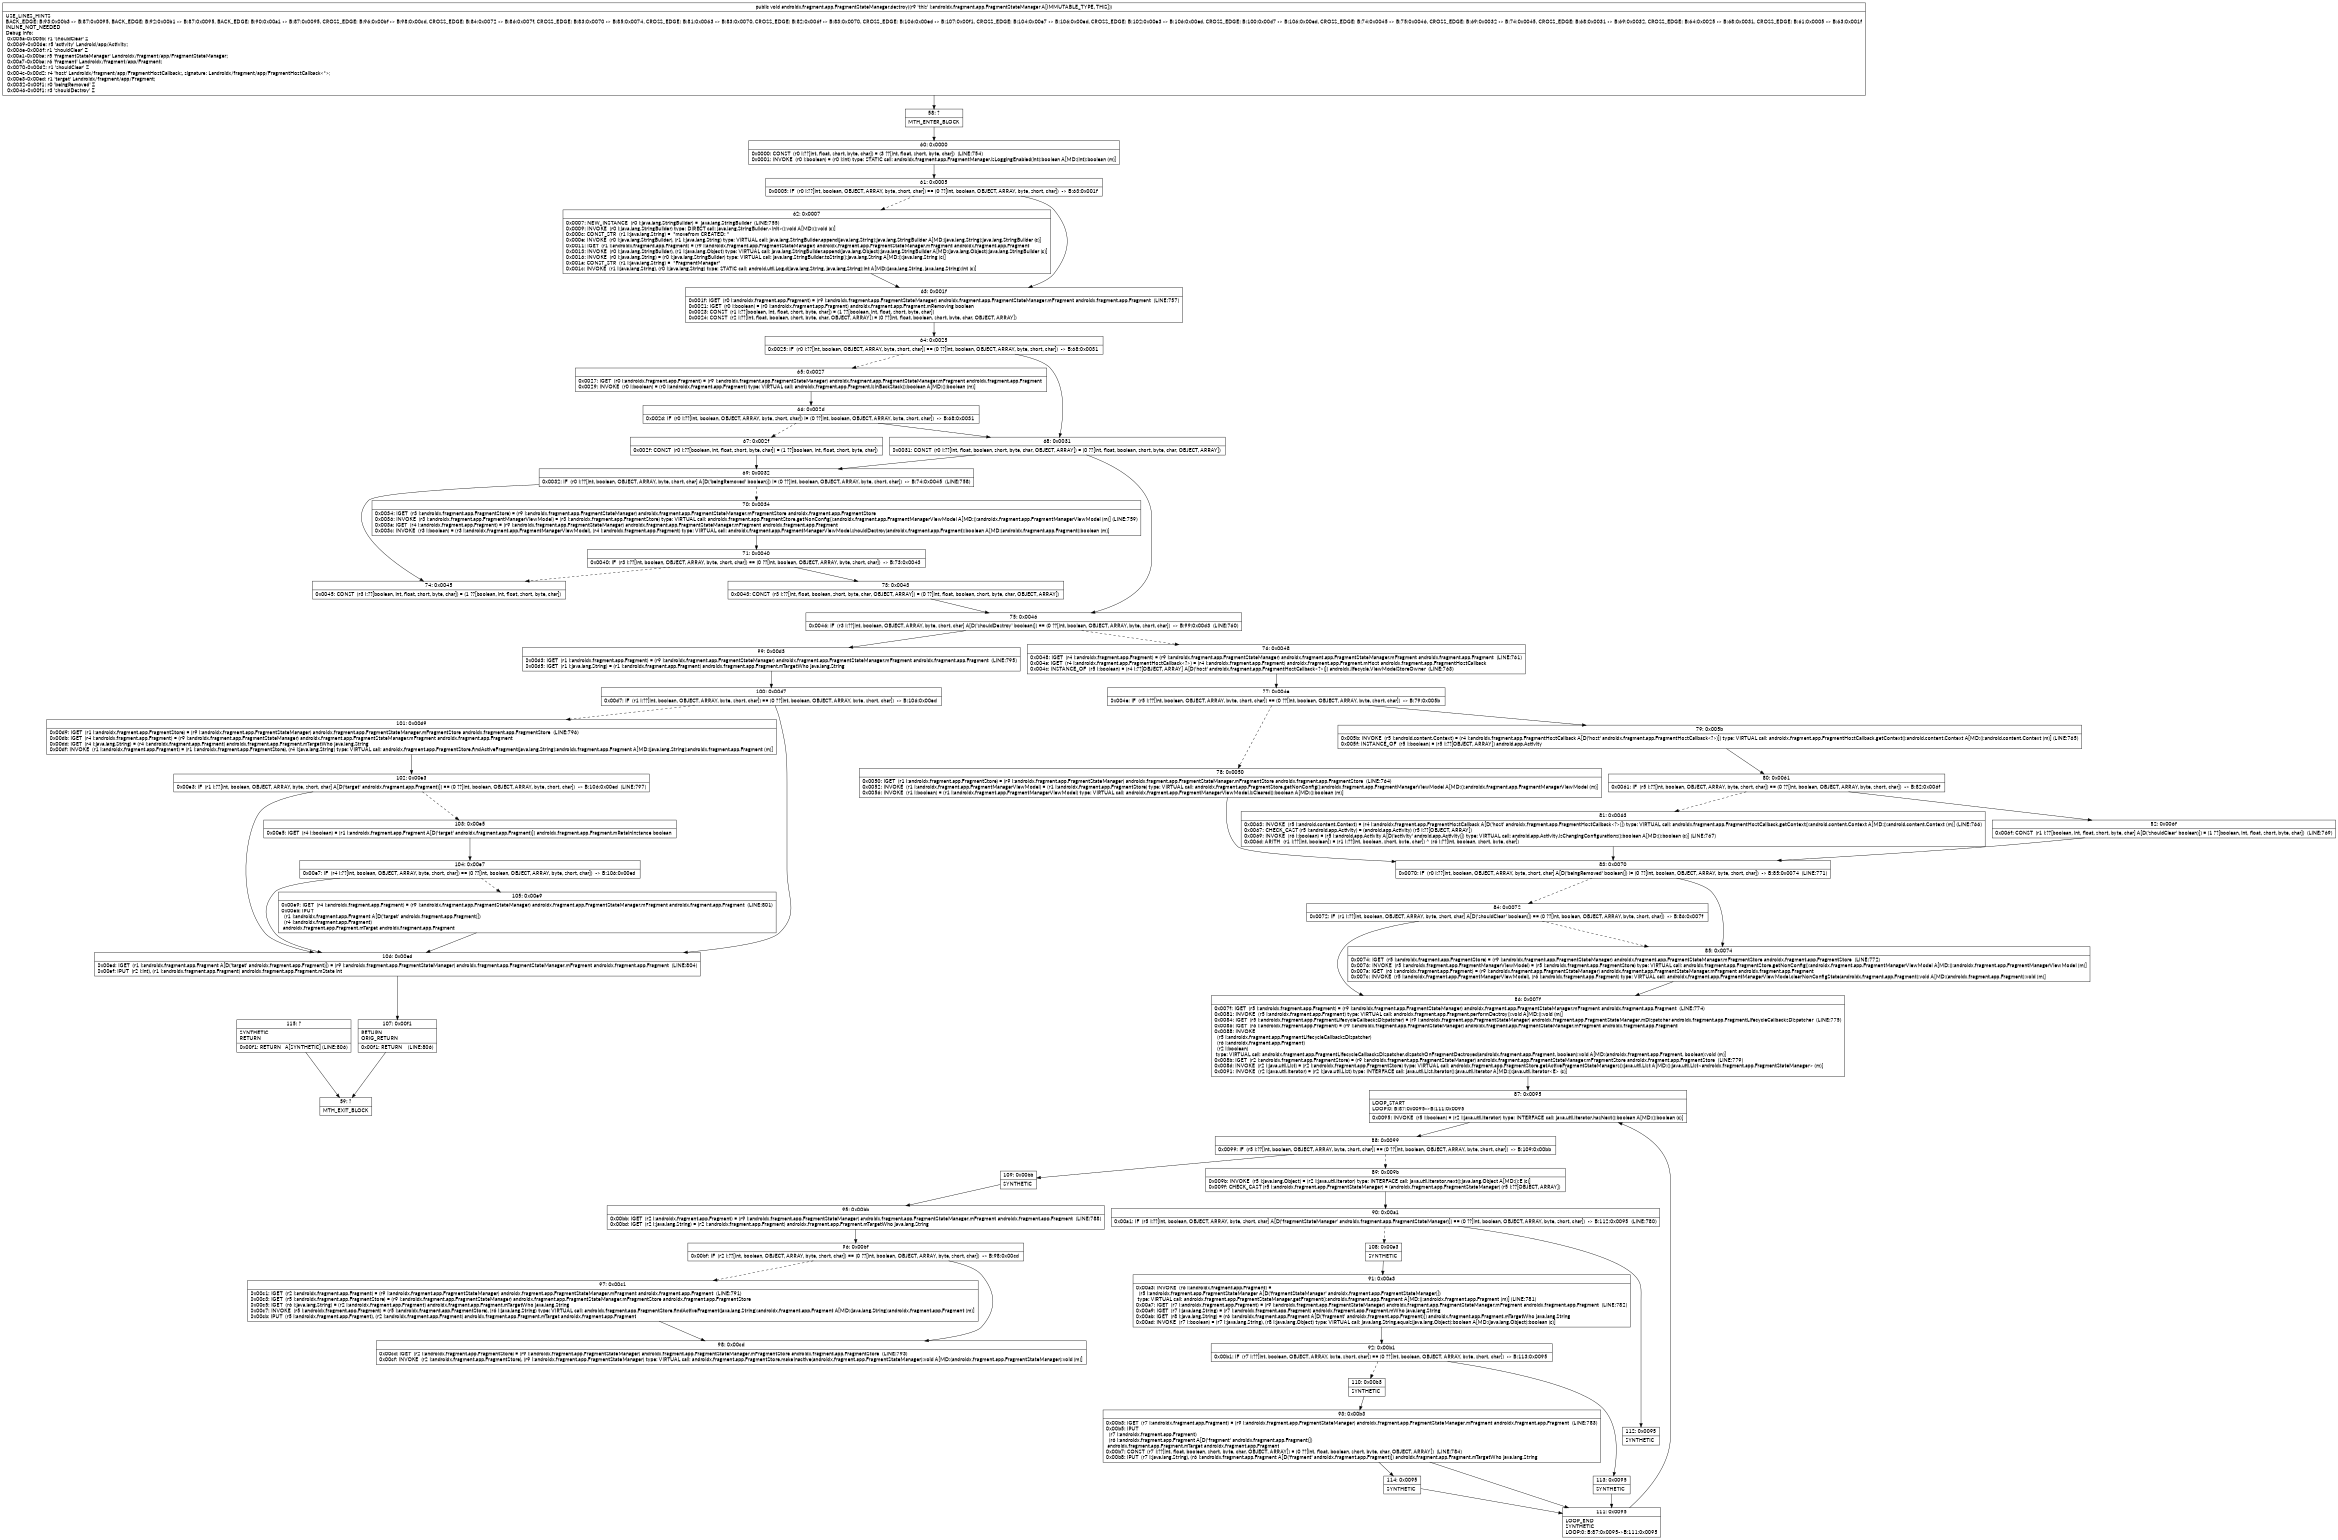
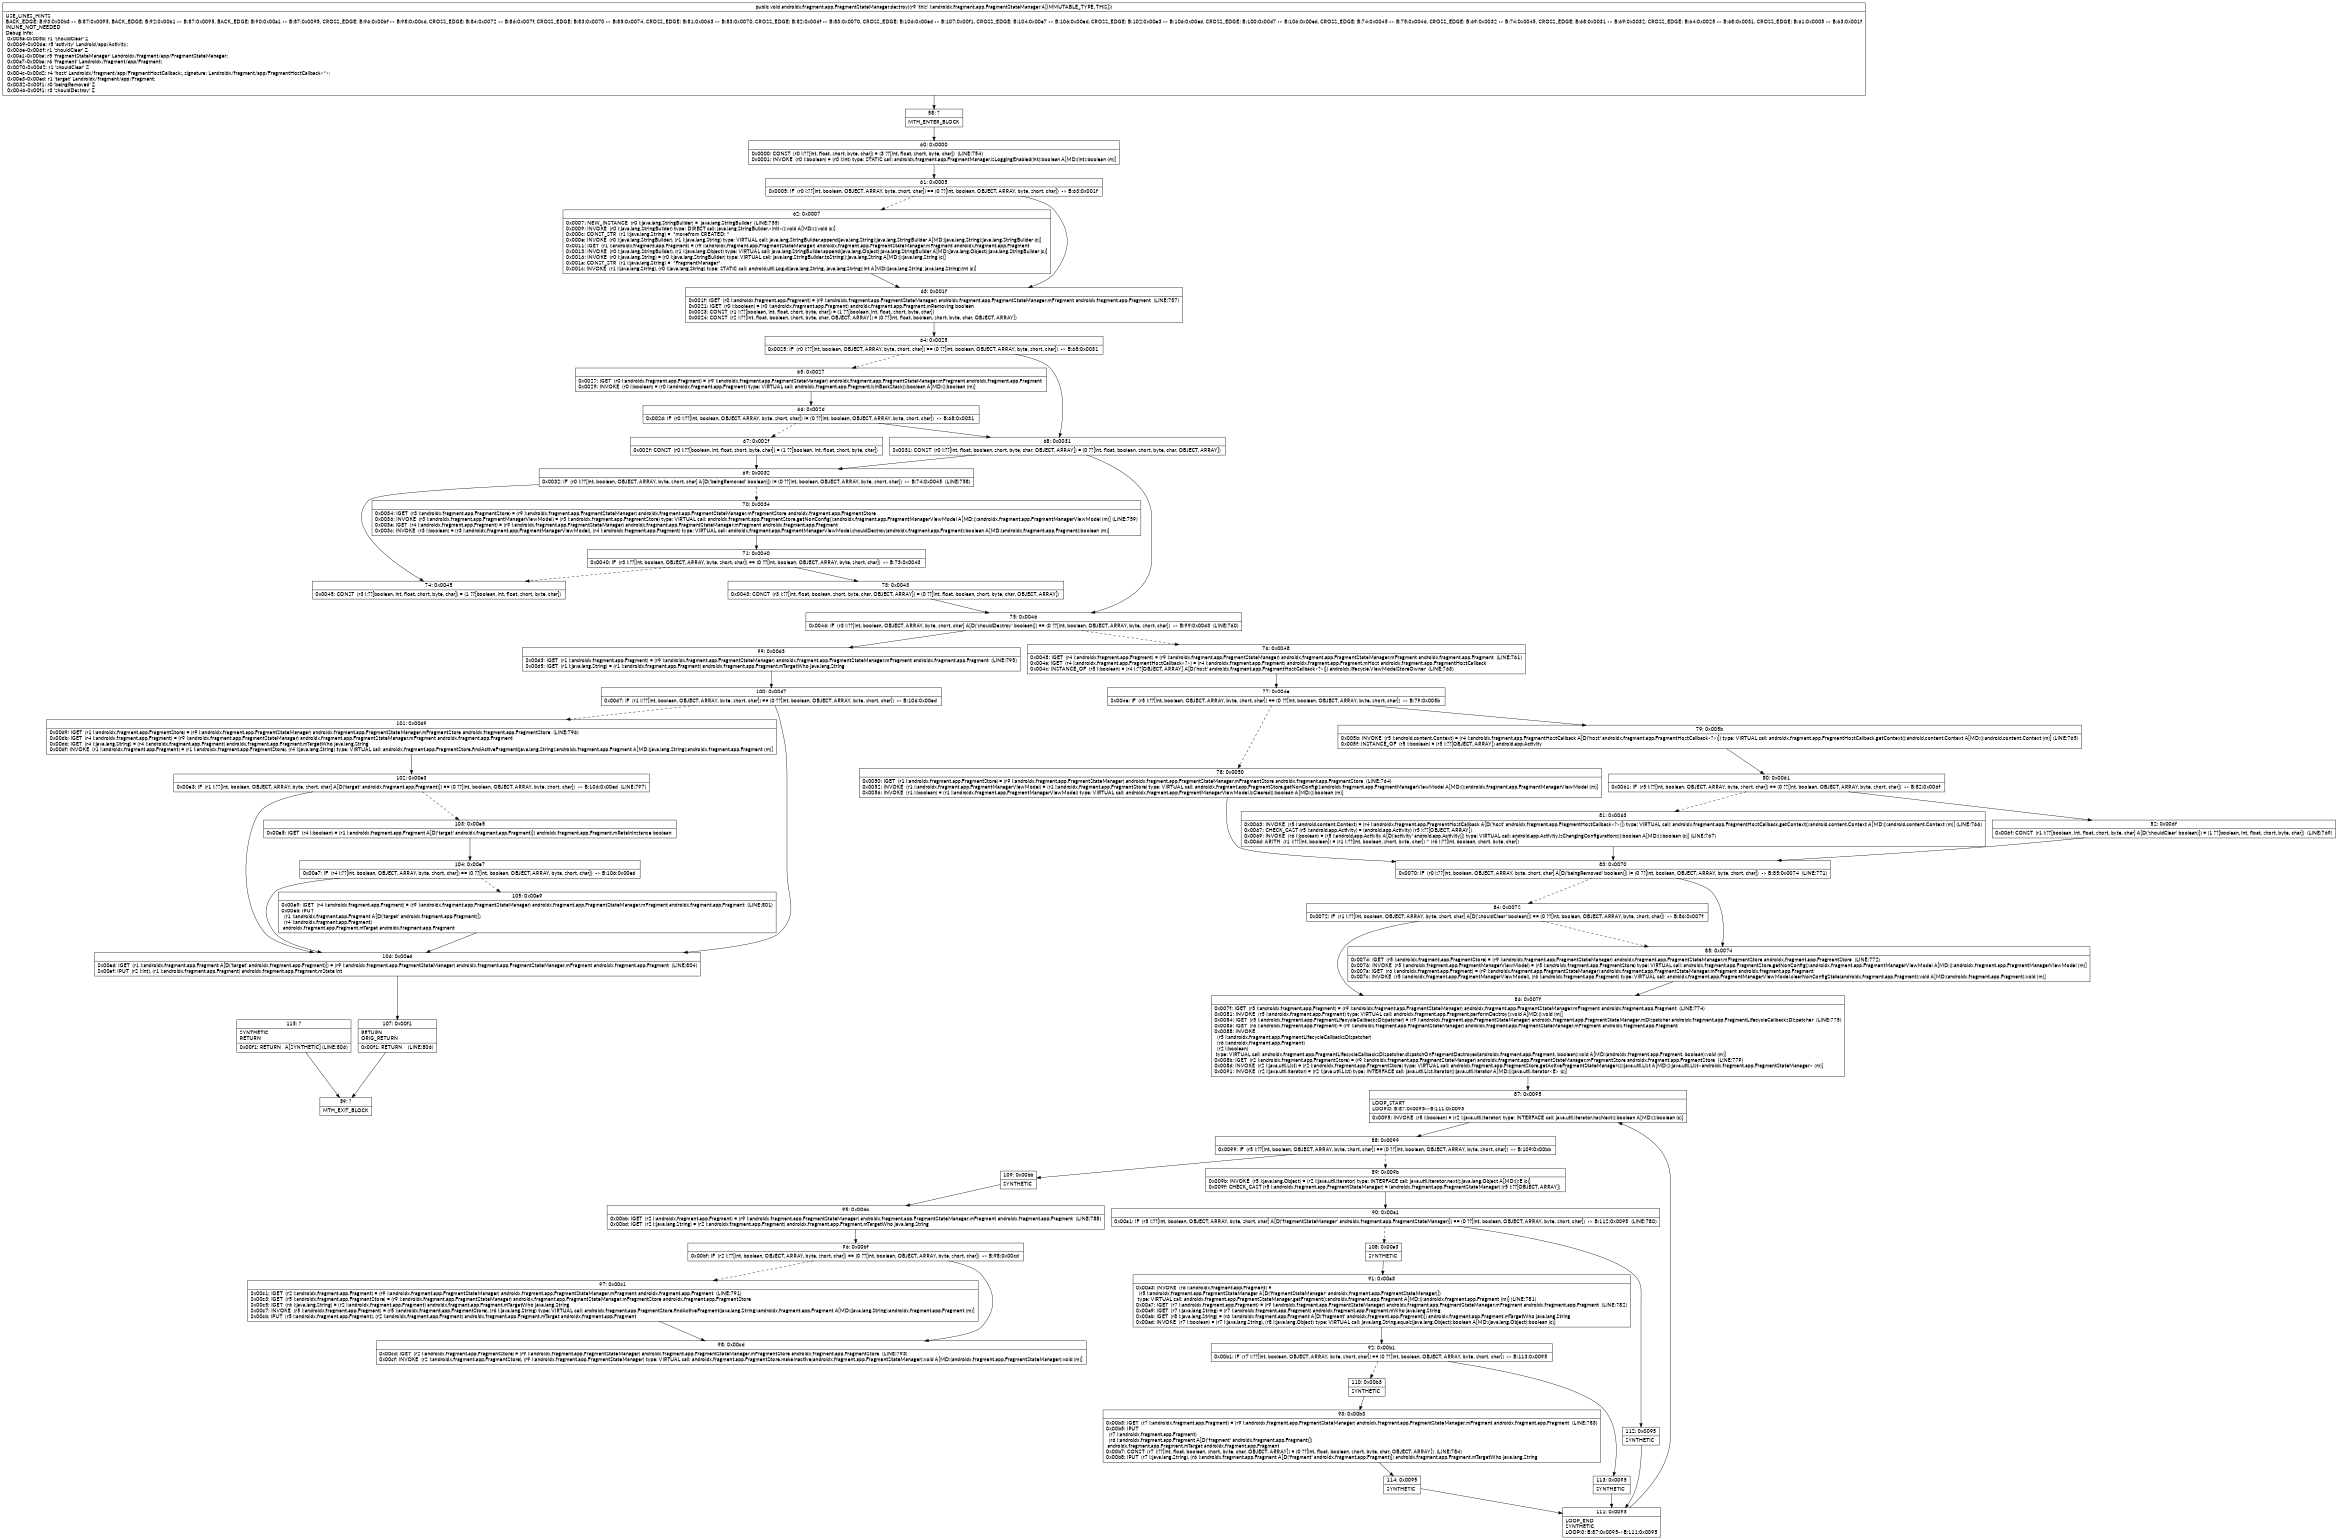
edge "93: 0x00b3" -> "111: 0x0095": now "112: 0x0095" -> "111: 0x0095"
